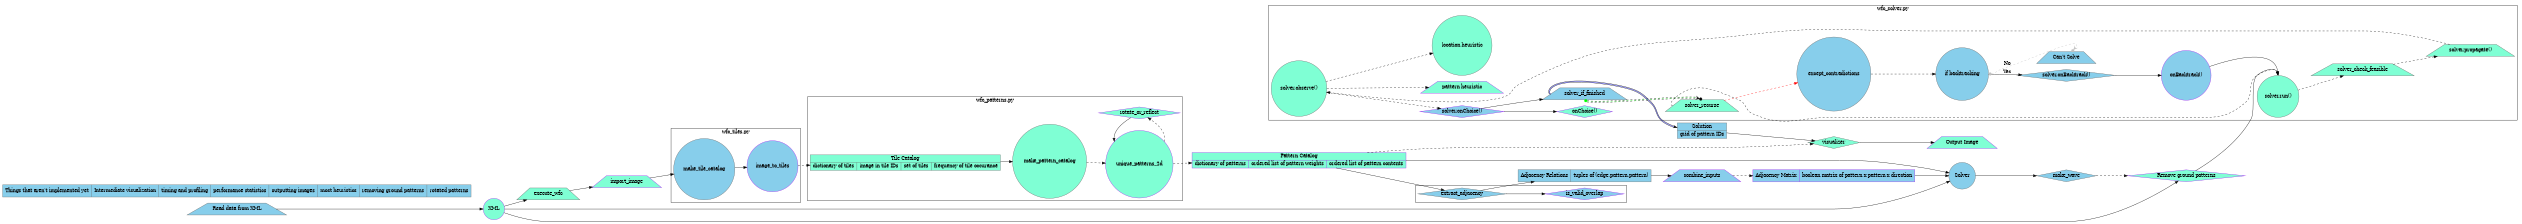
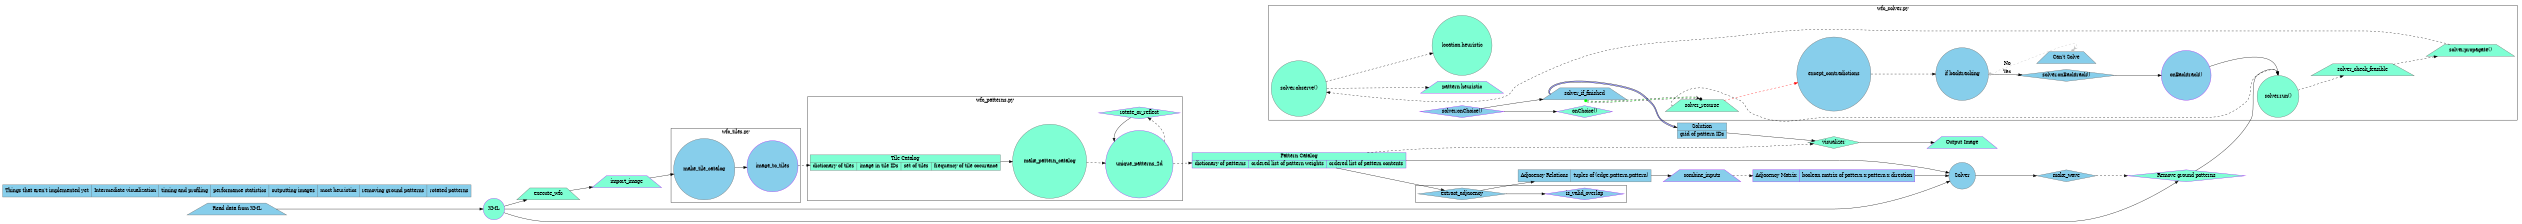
edge "solver.observe()" -> "solver.onChoice()": removed
